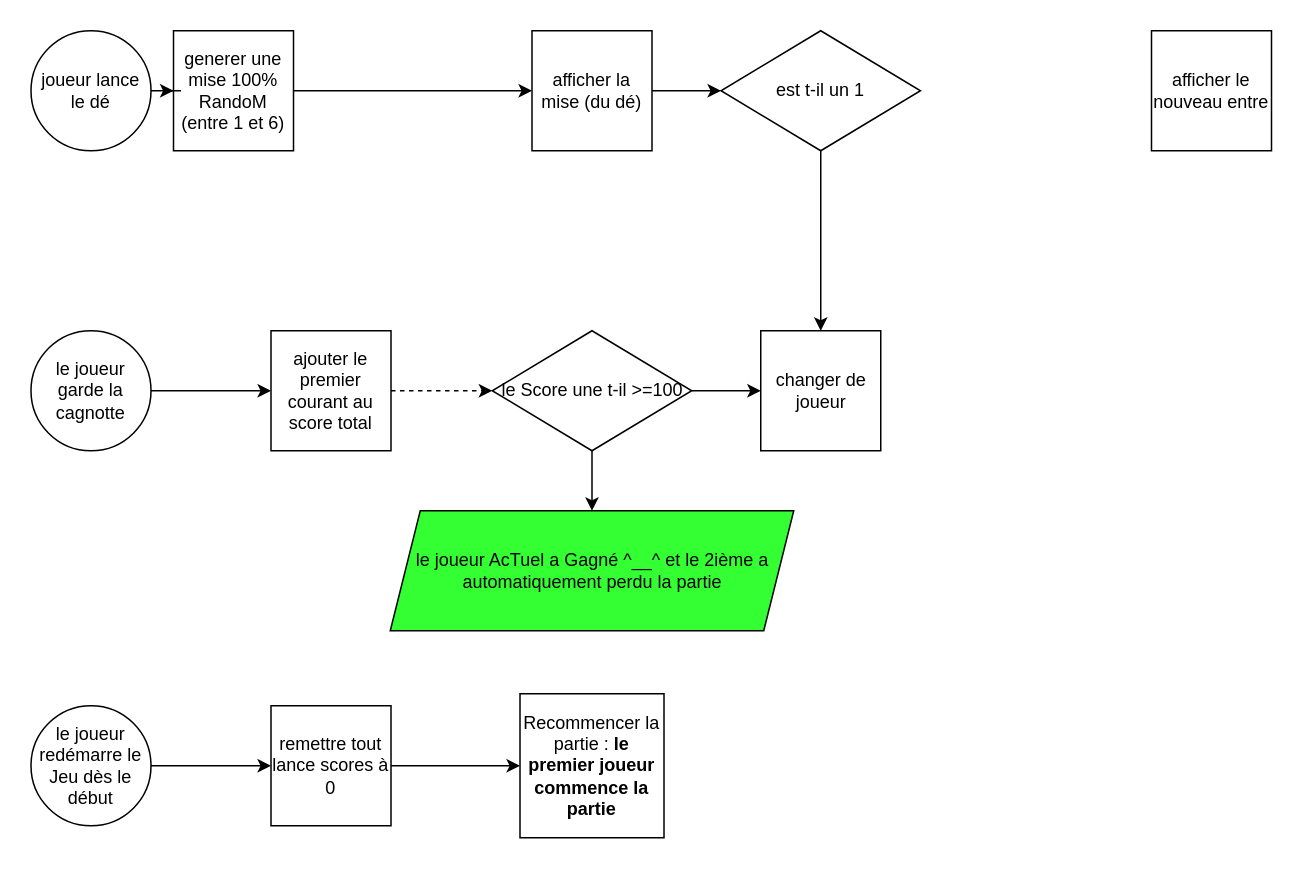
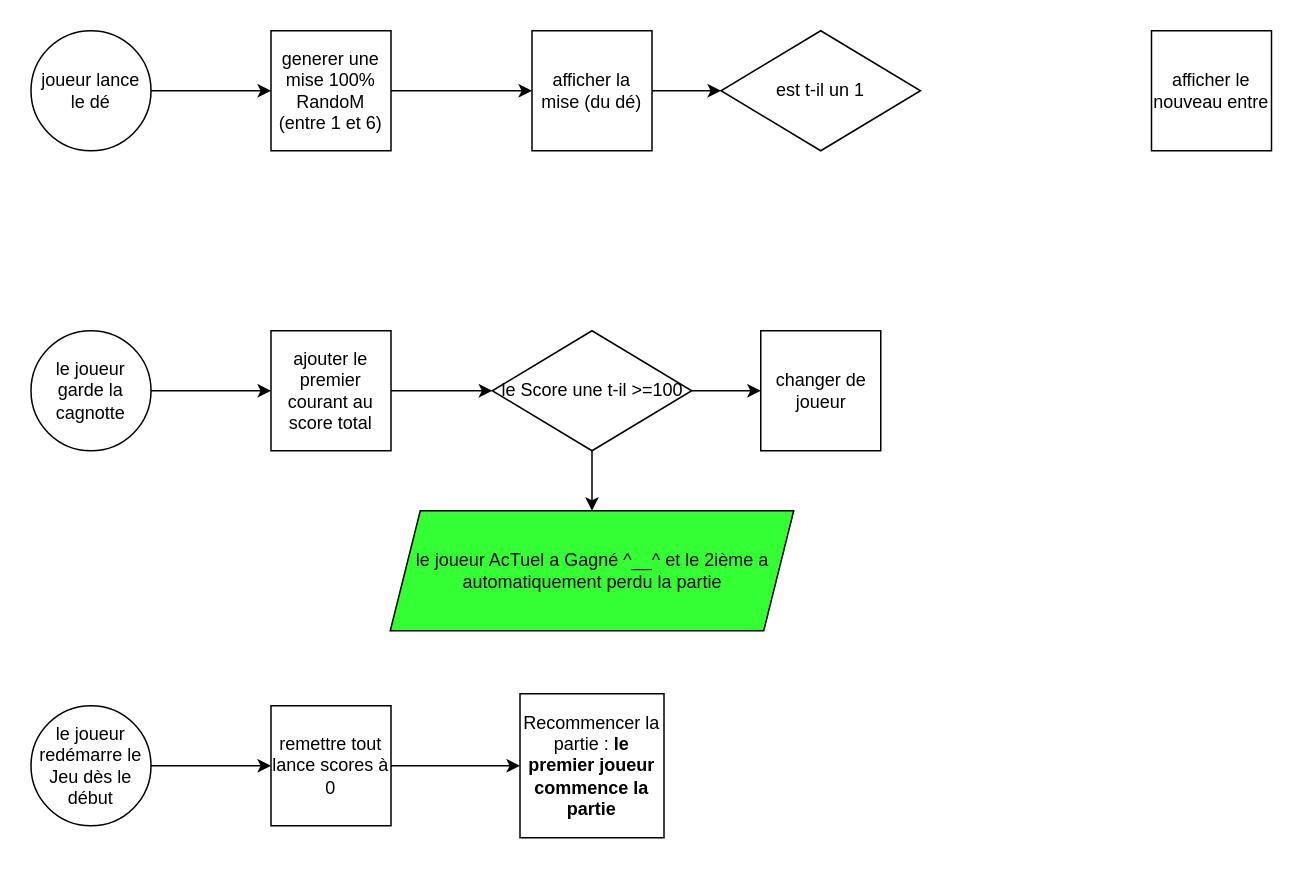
node "generer une mise 100% RandoM (entre 1 et 6)": moved (233, 91) -> (331, 91)
edge "est t-il un 1" -> "changer de joueur": removed
edge "ajouter le premier courant au score total" -> "le Score une t-il >=100": style dashed -> solid
